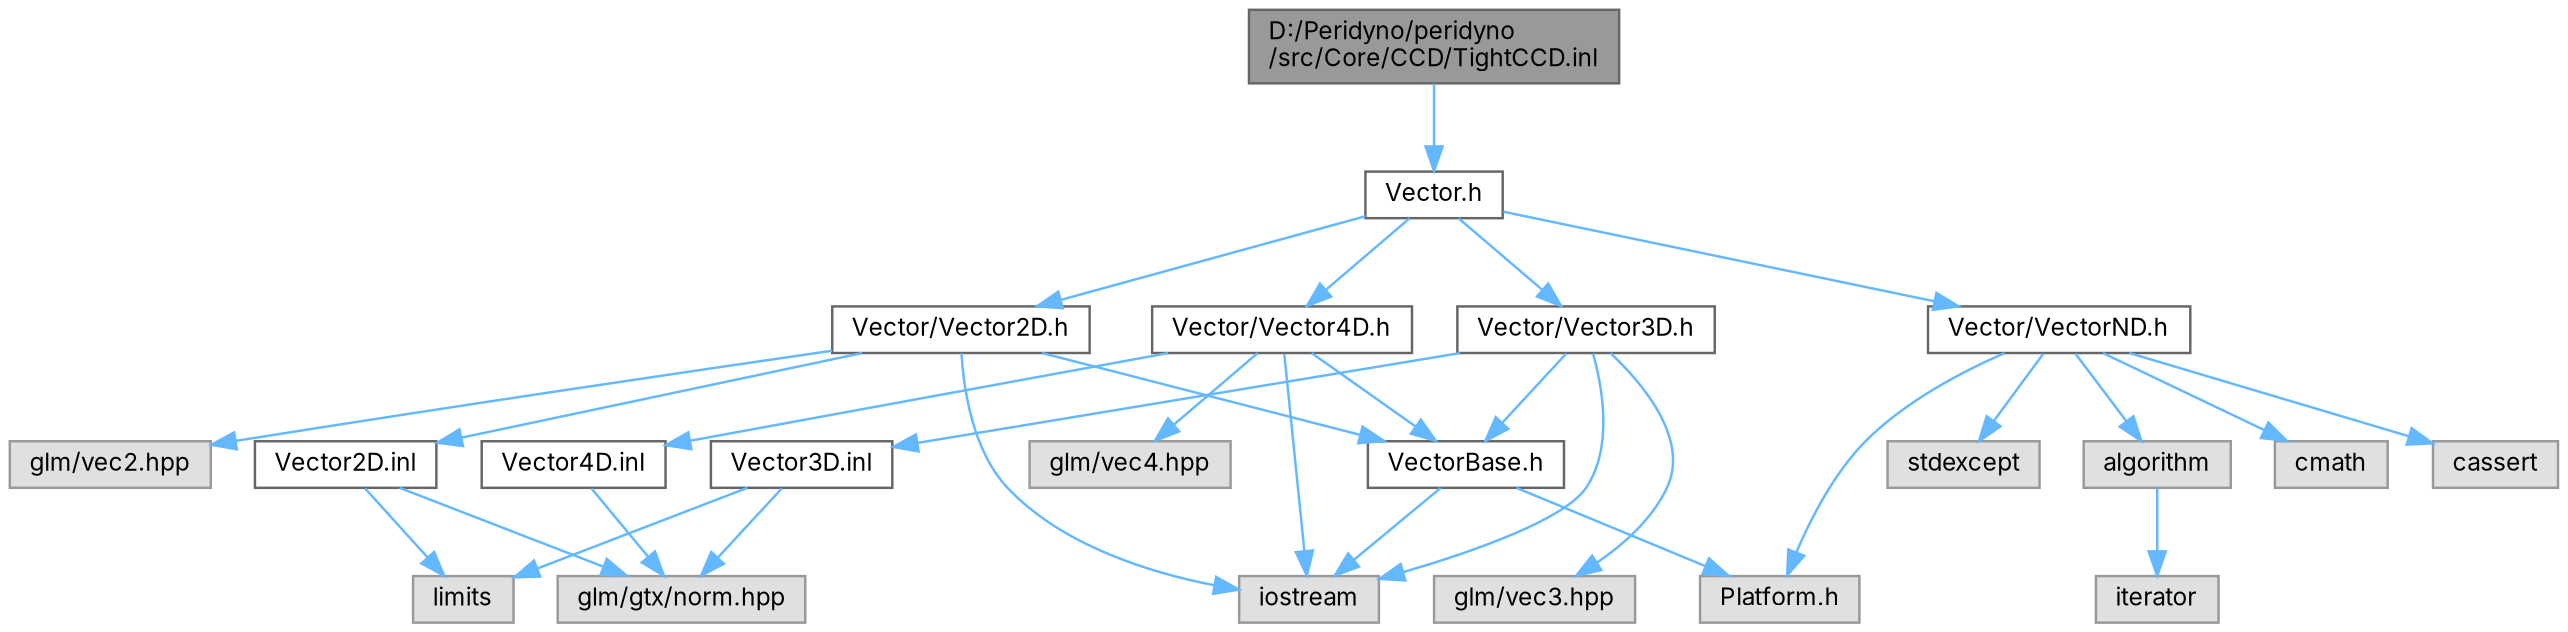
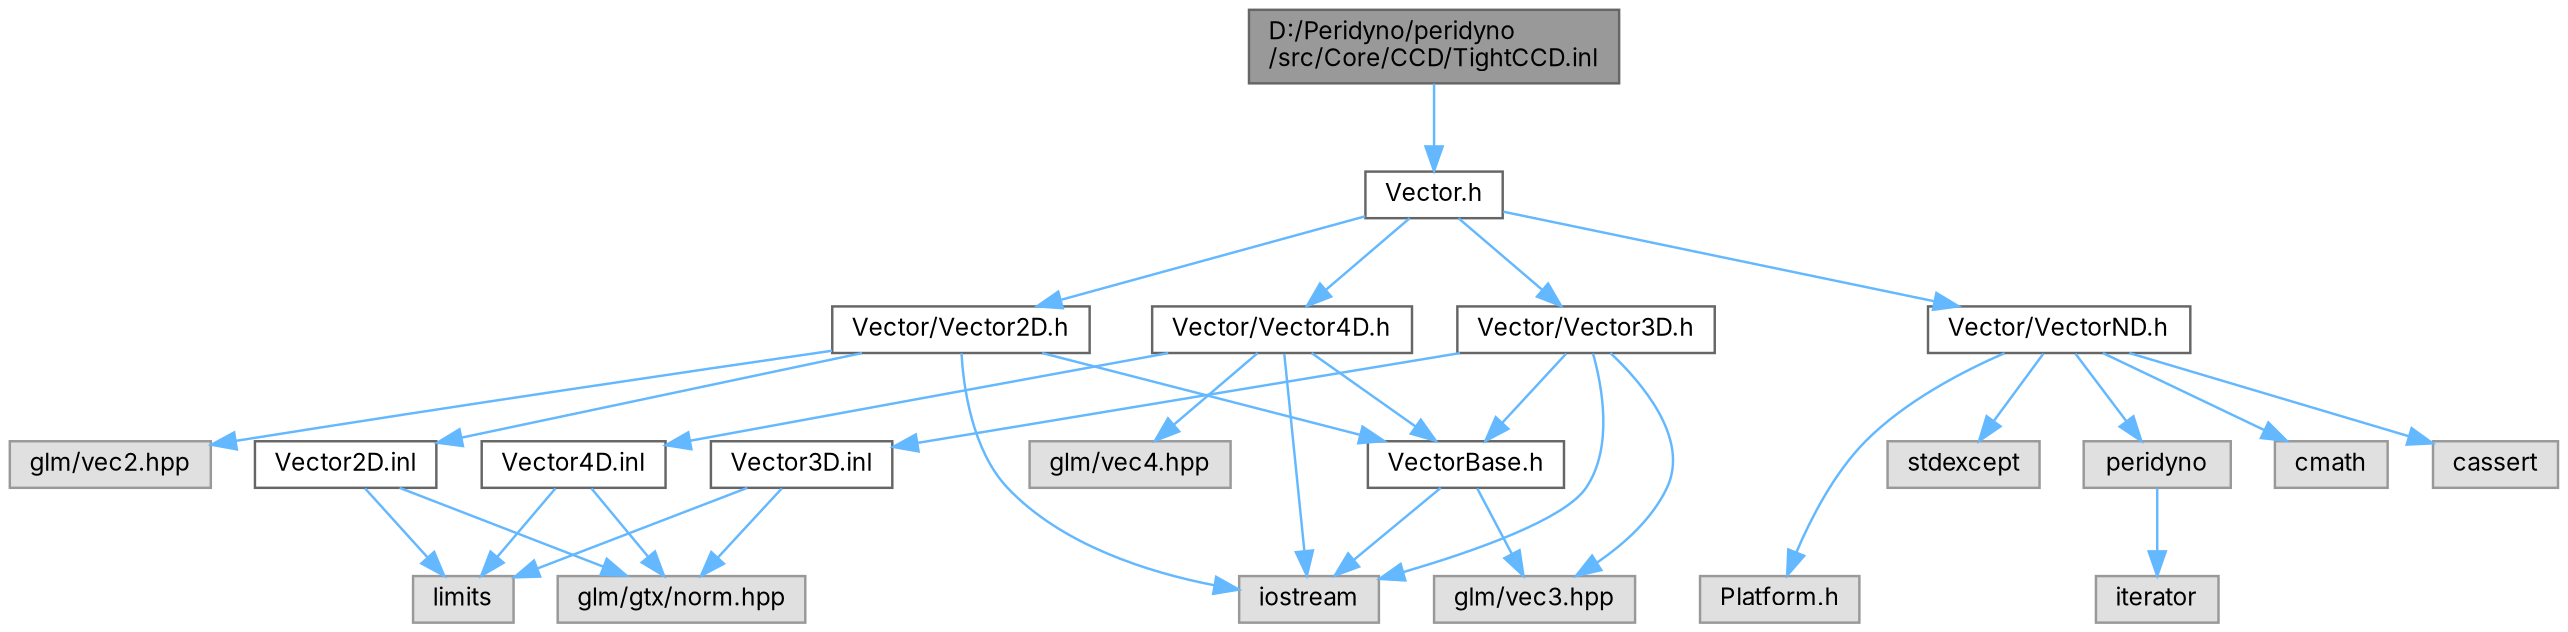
node "algorithm": label "algorithm" -> "peridyno"
edge "Vector4D.inl" -> "limits": added
edge "VectorBase.h" -> "Platform.h": now "VectorBase.h" -> "glm/vec3.hpp"
